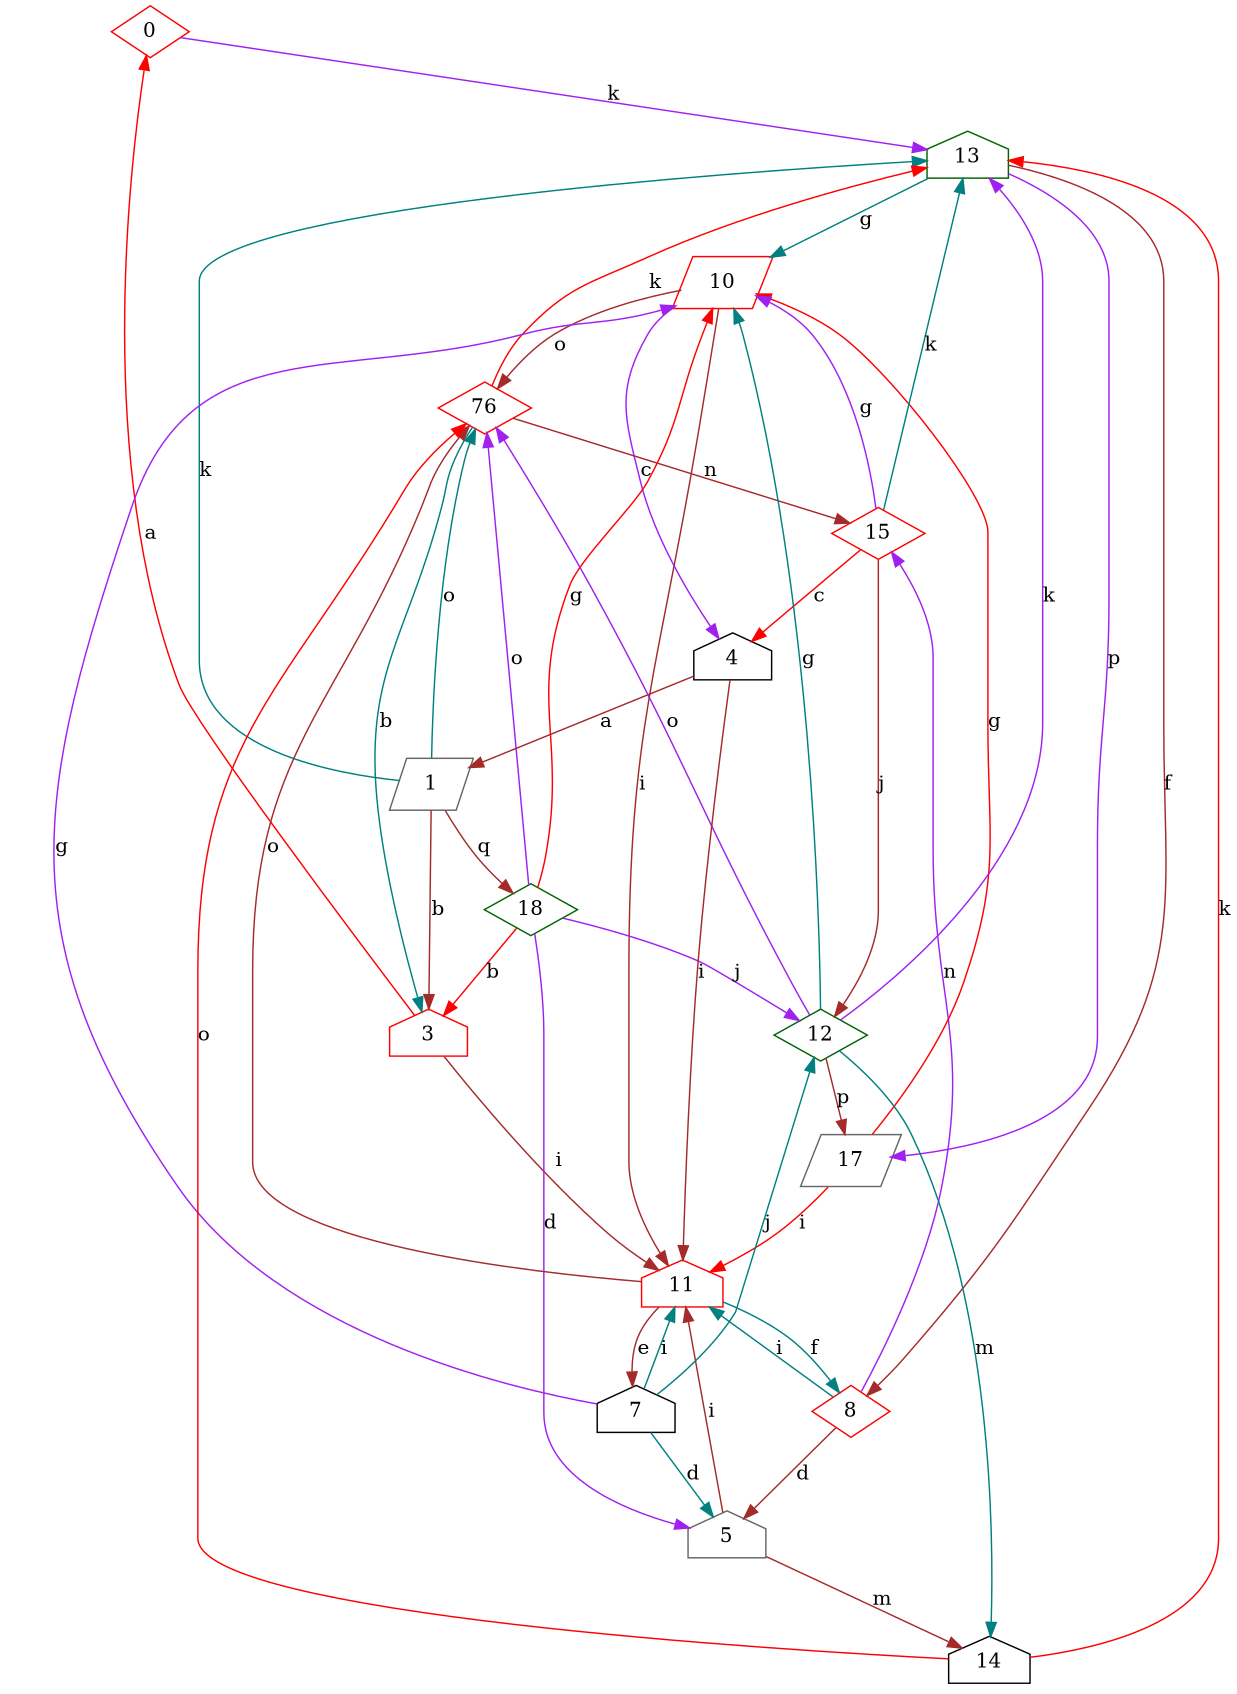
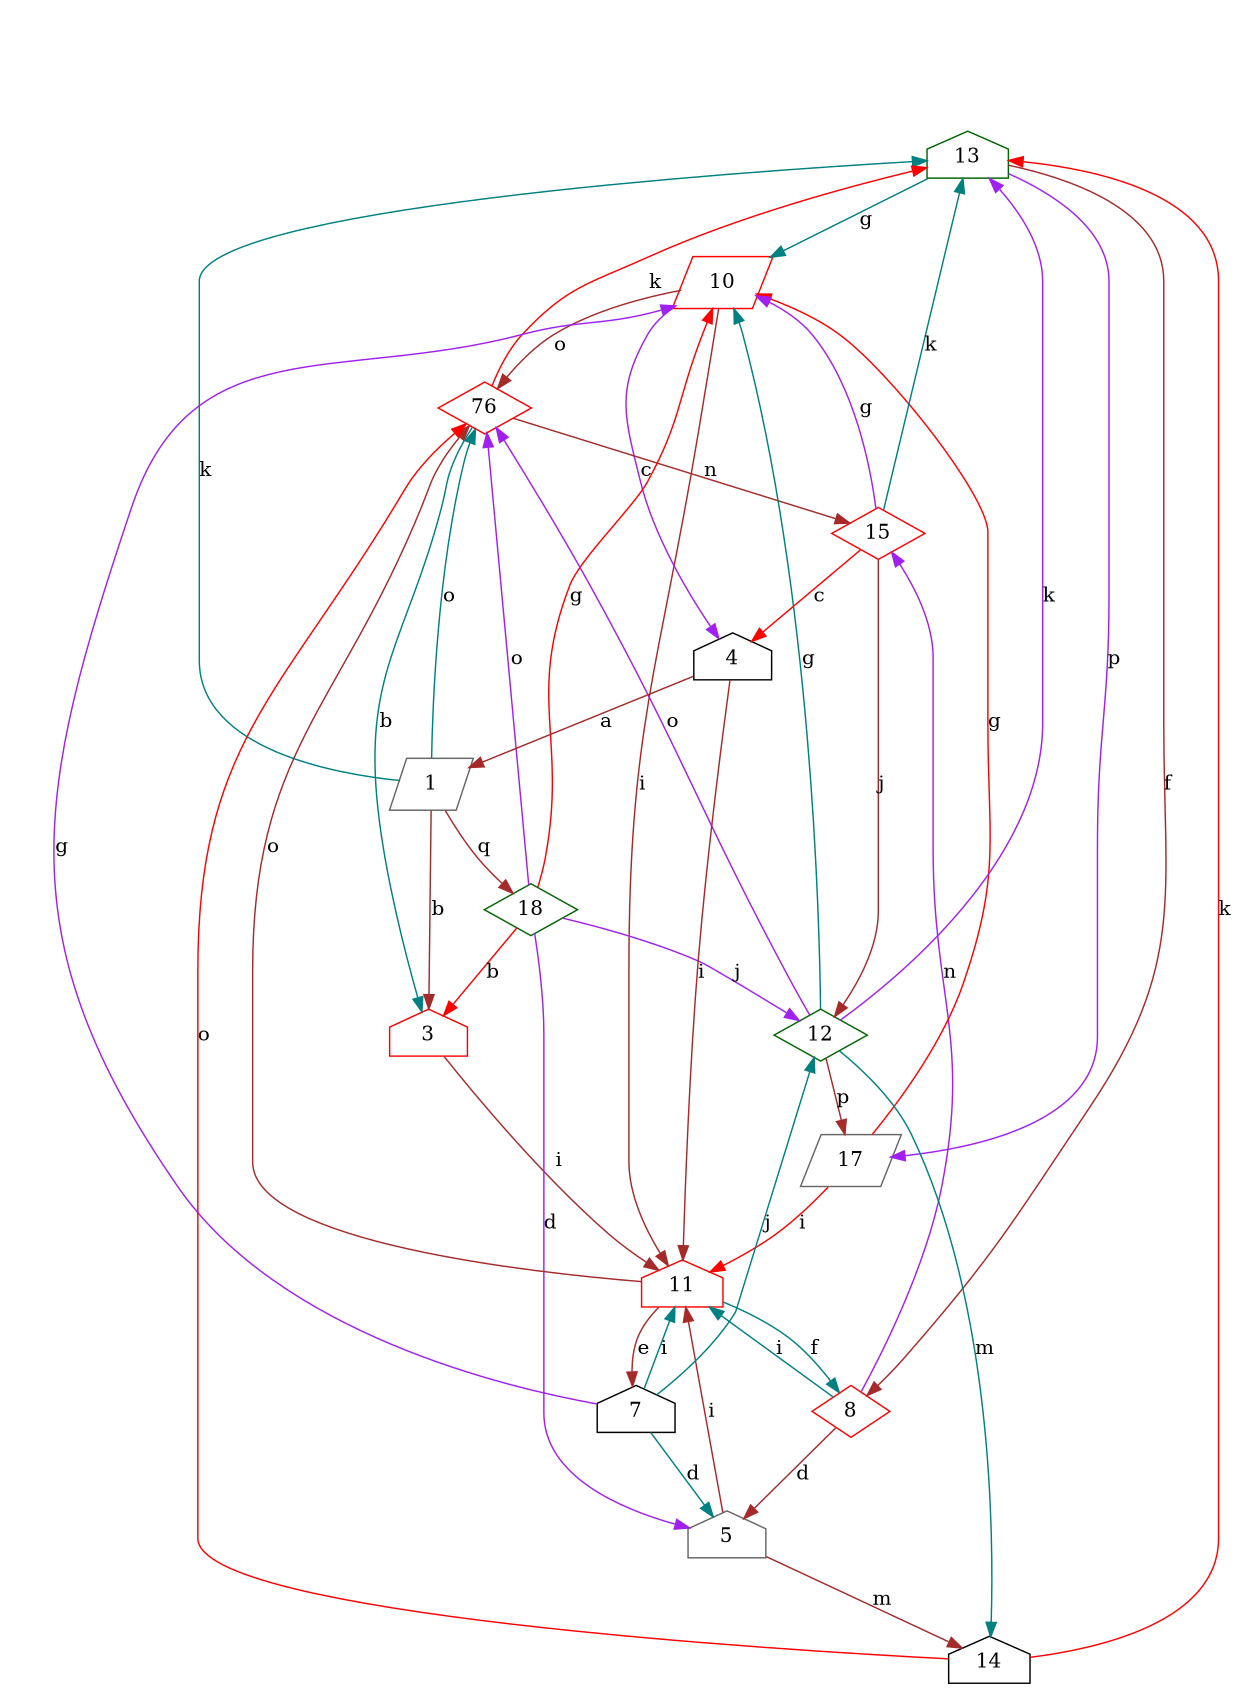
node "0": removed
